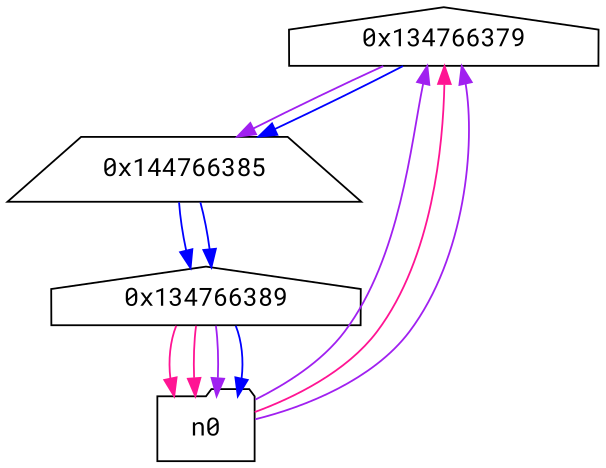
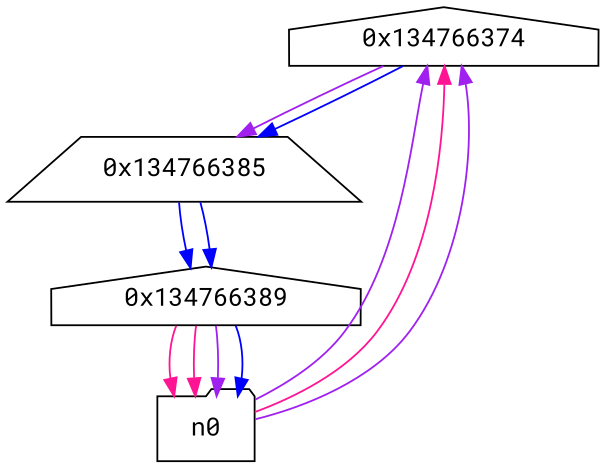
node "0x134766379": label "0x134766379" -> "0x134766374"
node "0x144766385": label "0x144766385" -> "0x134766385"
